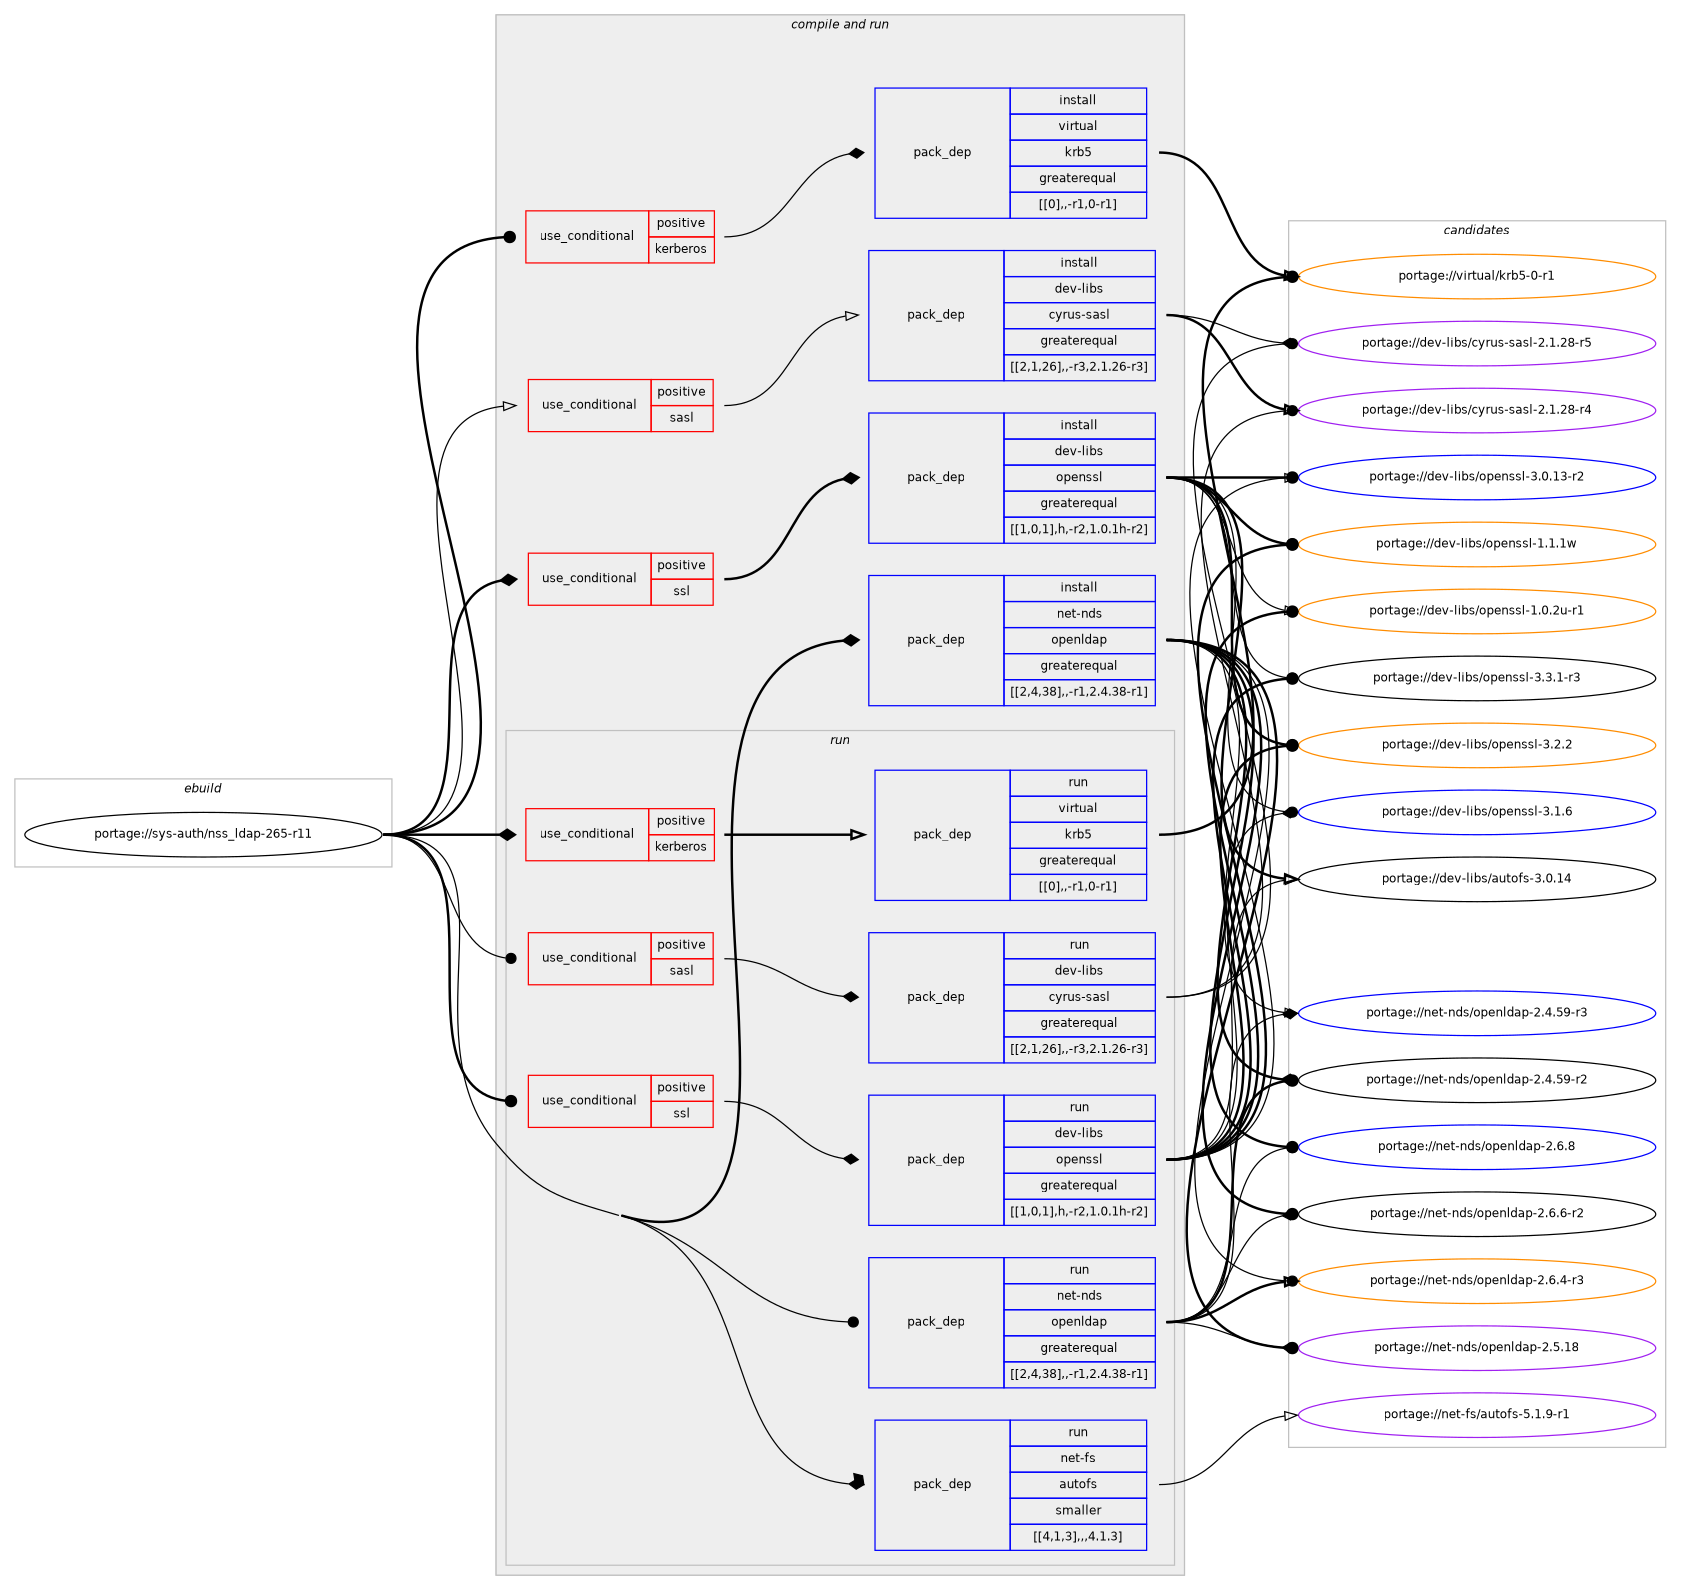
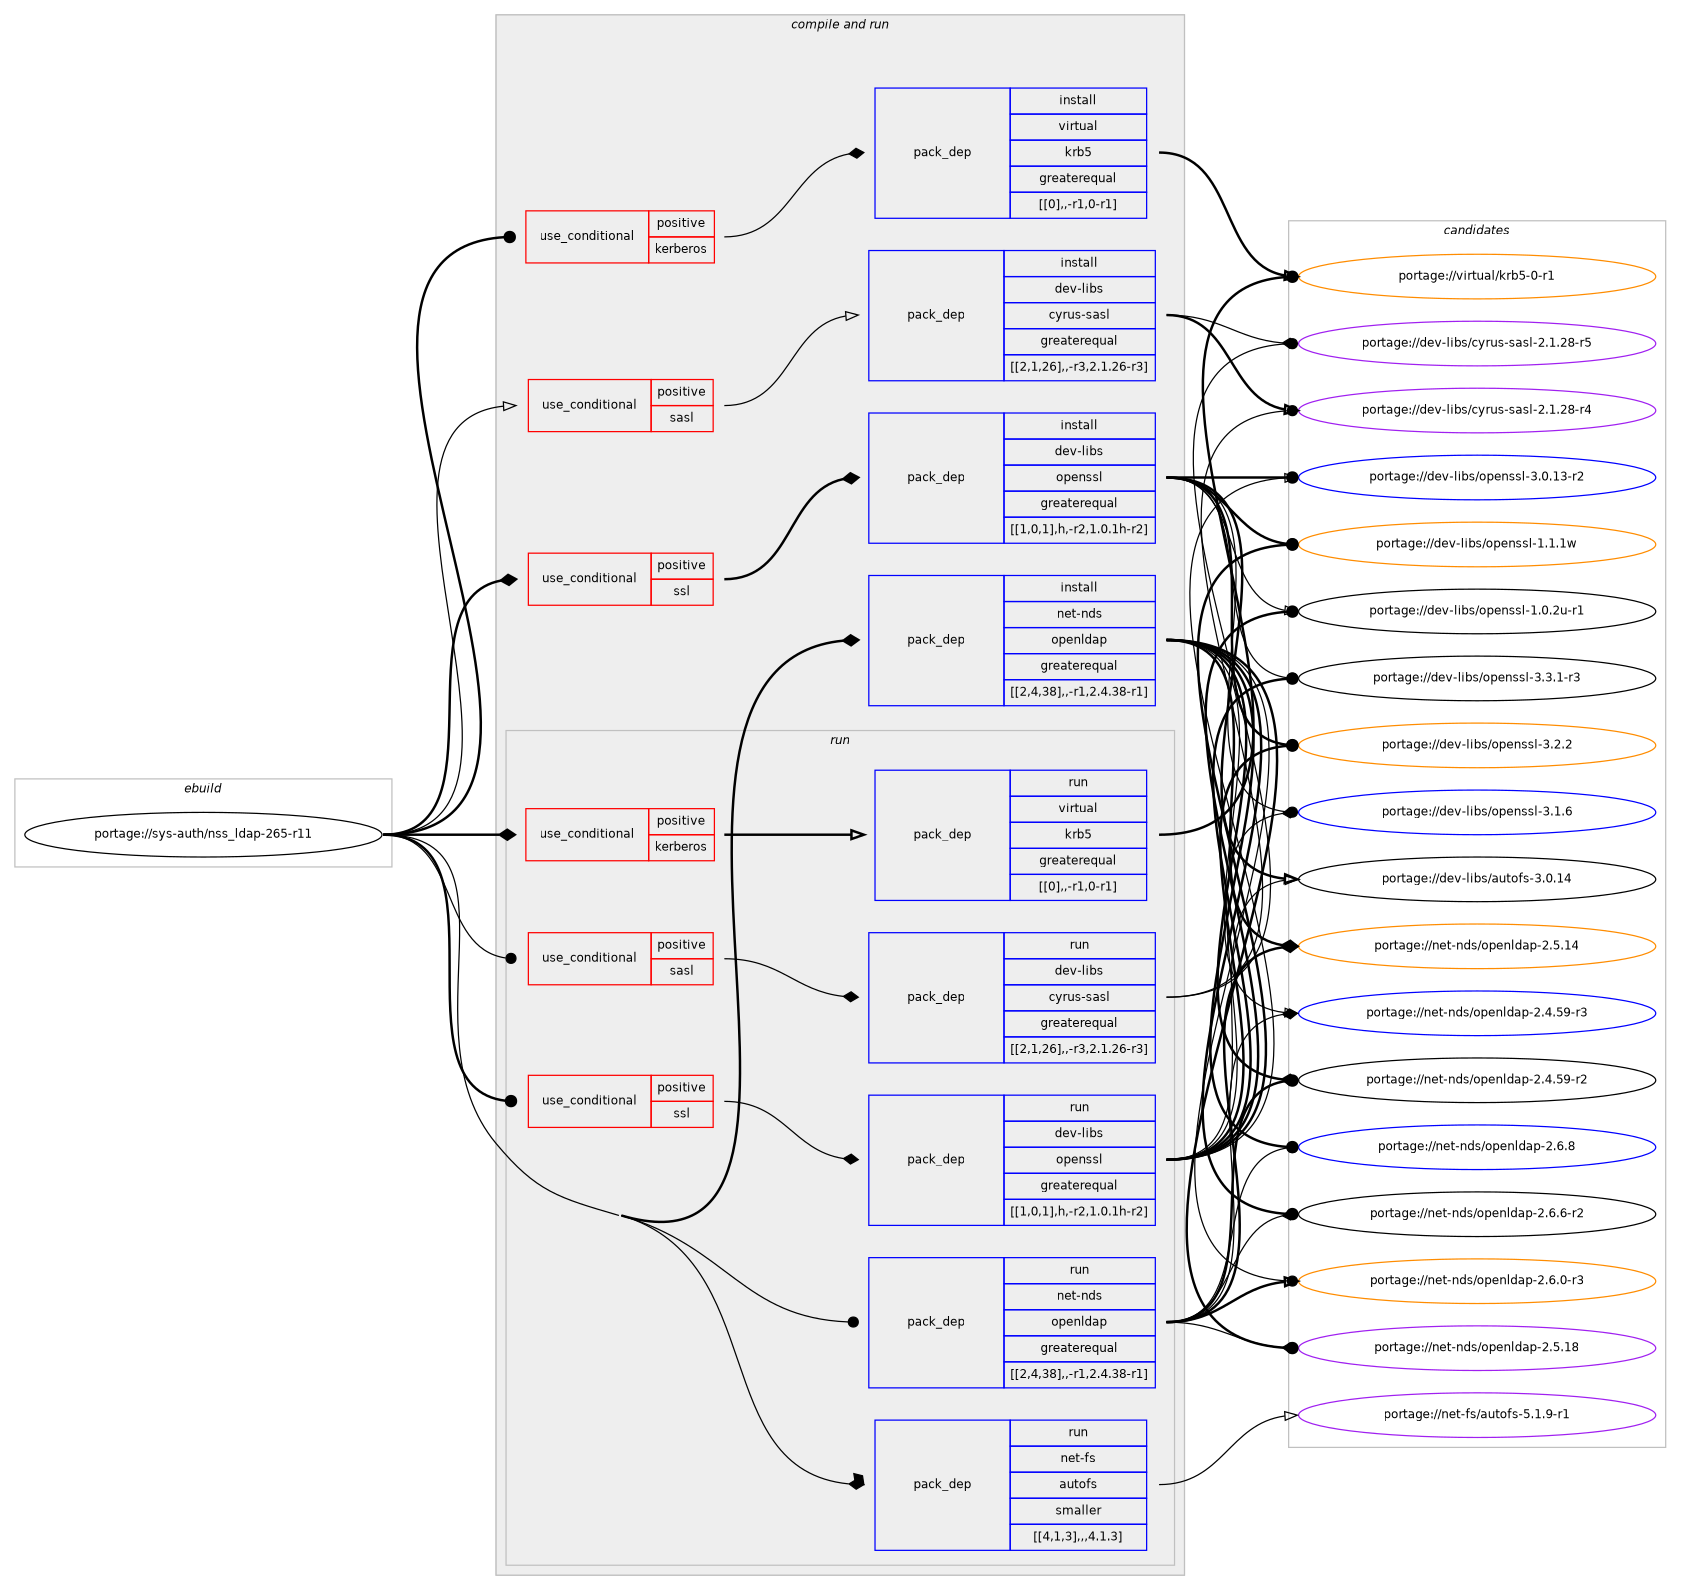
node "portage://dev-libs/openssl-1.0.2u-r1": color darkorange -> black
node "portage://net-nds/openldap-2.5.14": added
node "portage://net-nds/openldap-2.6.4-r3": label "portage://net-nds/openldap-2.6.4-r3" -> "portage://net-nds/openldap-2.6.0-r3"
